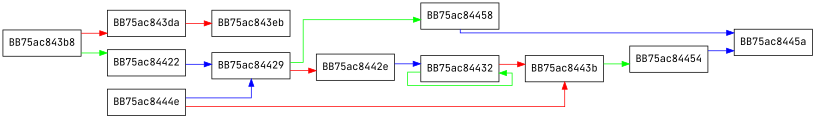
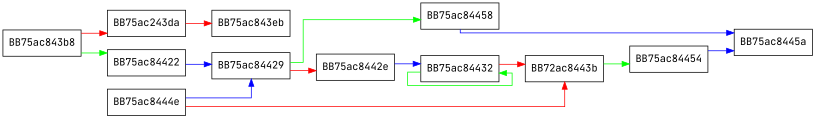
node "BB75ac843da": label "BB75ac843da" -> "BB75ac243da"
node "BB75ac8443b": label "BB75ac8443b" -> "BB72ac8443b"
